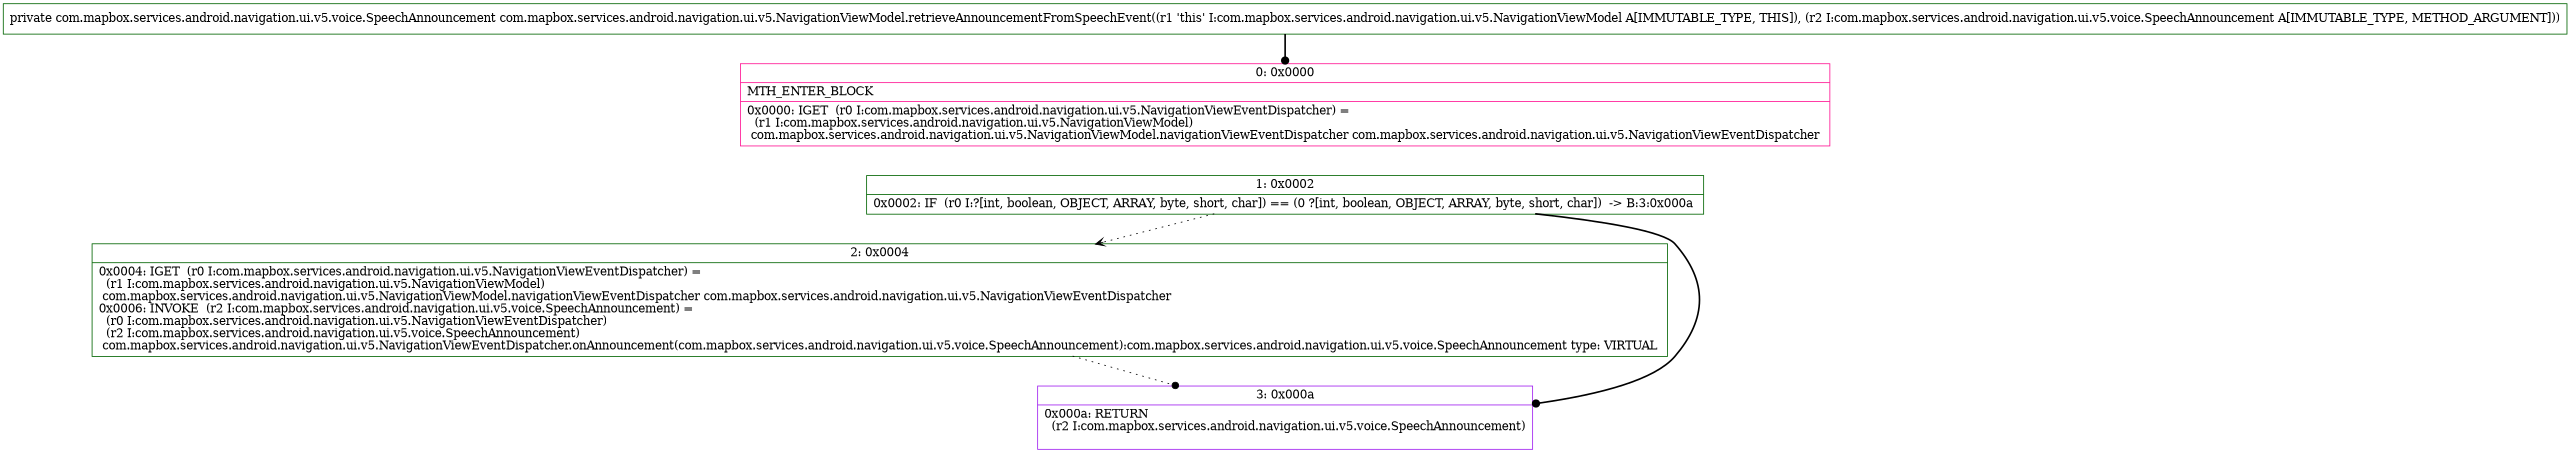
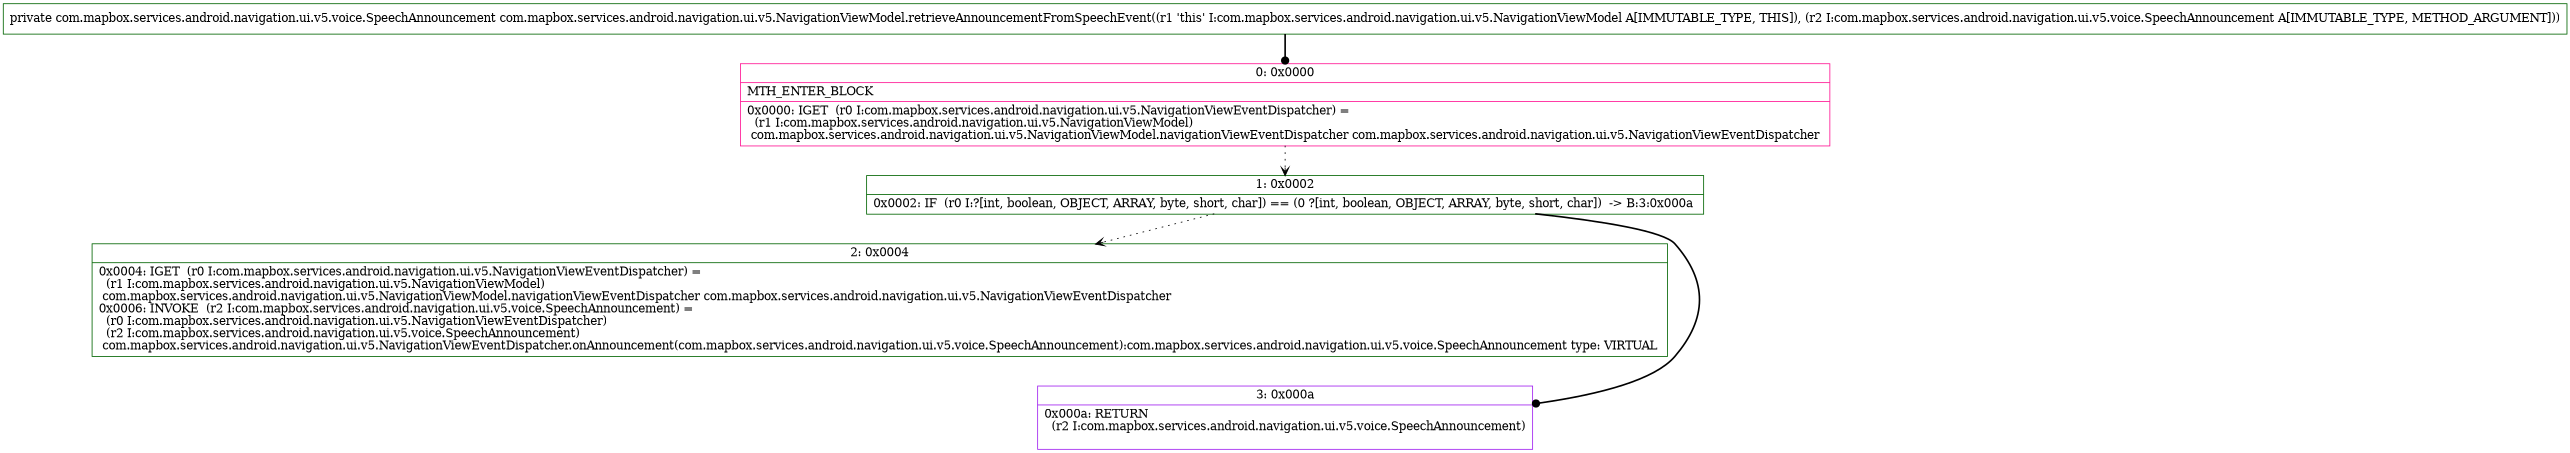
edge "0: 0x0000" -> "1: 0x0002": added
edge "2: 0x0004" -> "3: 0x000a": removed
